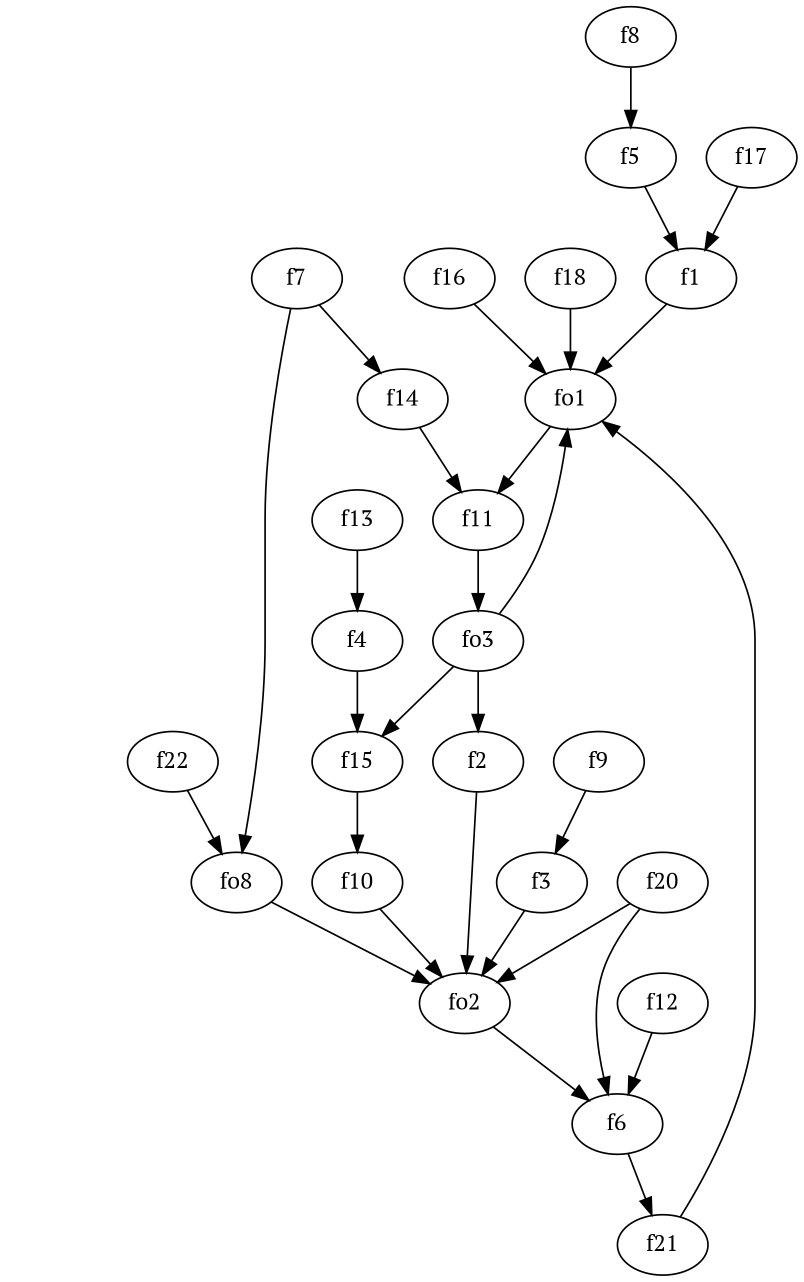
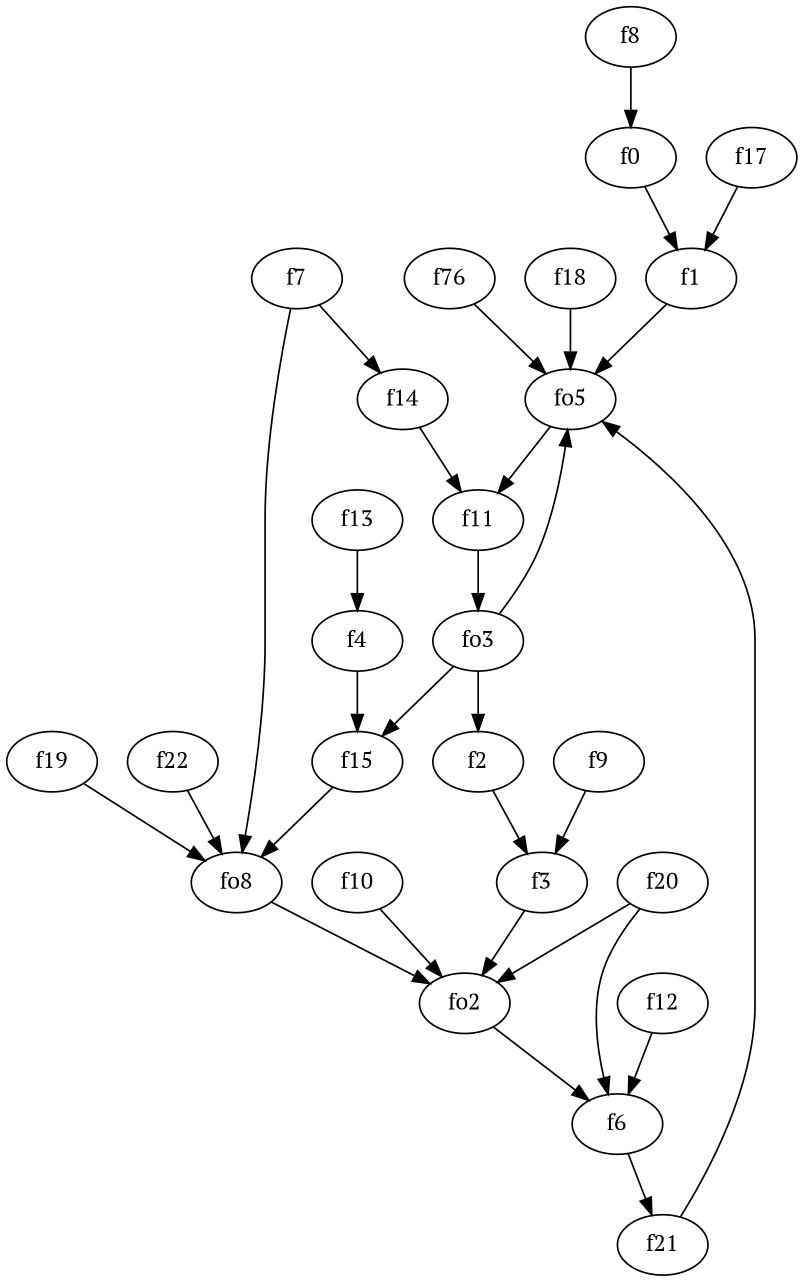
node "f5": label "f5" -> "f0"
node "f16": label "f16" -> "f76"
node "fo1": label "fo1" -> "fo5"
node "f19": added
edge "f15" -> "f10": now "f15" -> "fo8"
edge "f2" -> "fo2": now "f2" -> "f3"
